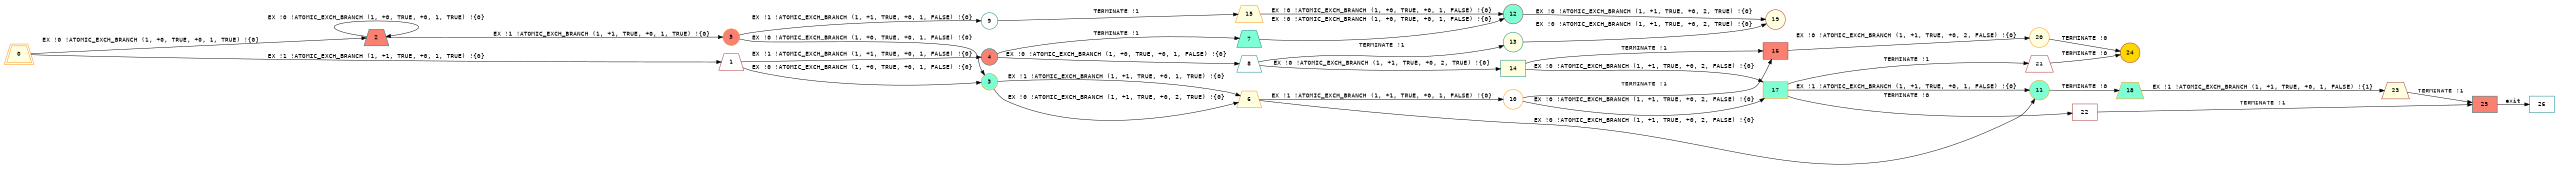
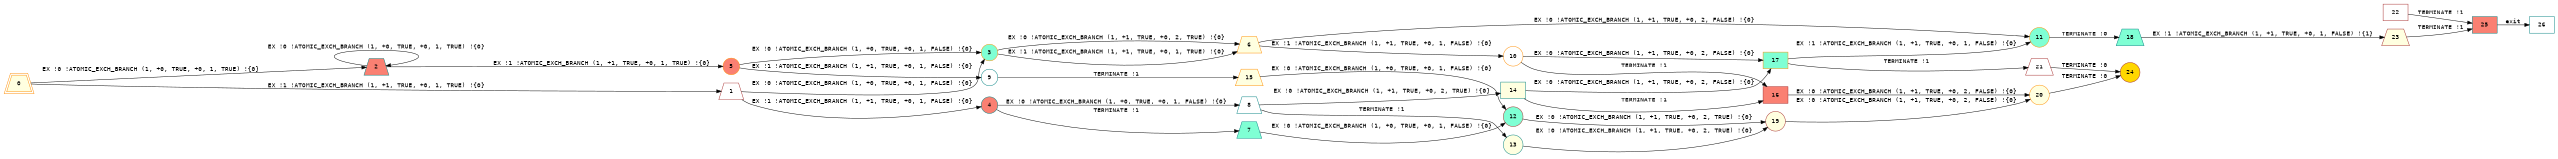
node "18": color darkorange -> teal
edge "17" -> "22": removed, label "TERMINATE !0"
edge "19" -> "20": added, label "EX !0 !ATOMIC_EXCH_BRANCH (1, +1, TRUE, +0, 2, FALSE) !{0}"
